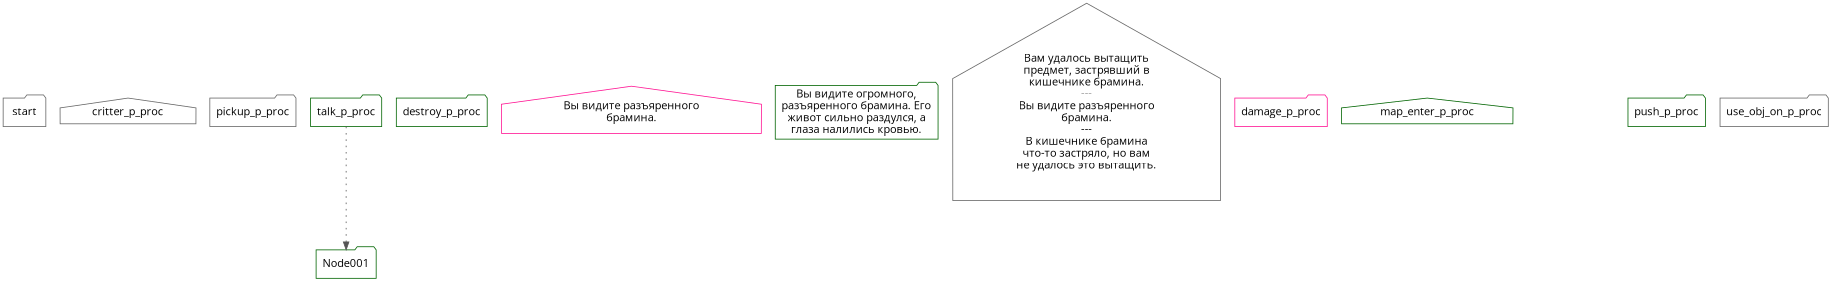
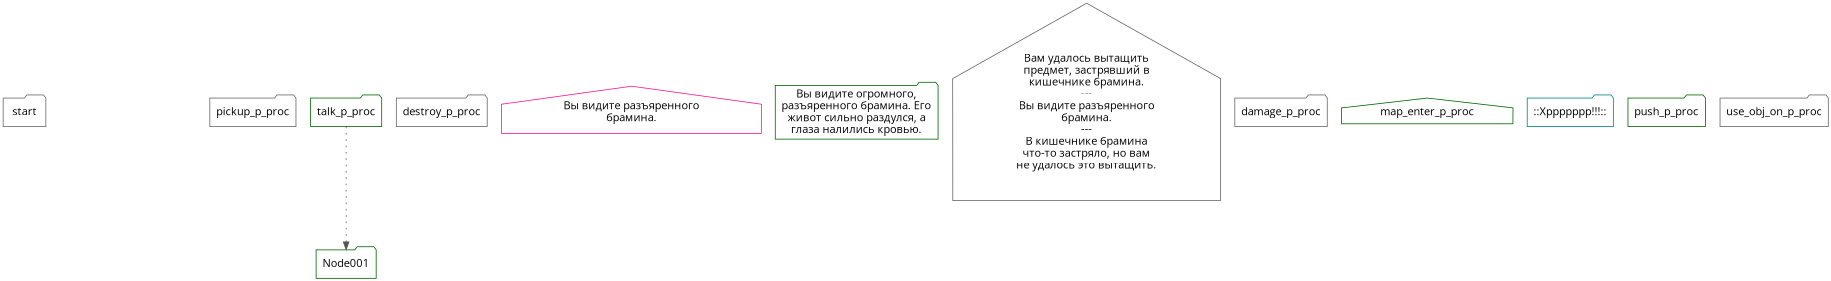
node "critter_p_proc": removed
node "destroy_p_proc": color darkgreen -> gray40
node "damage_p_proc": color deeppink -> gray40
node "::Хррррррр!!!::": added
